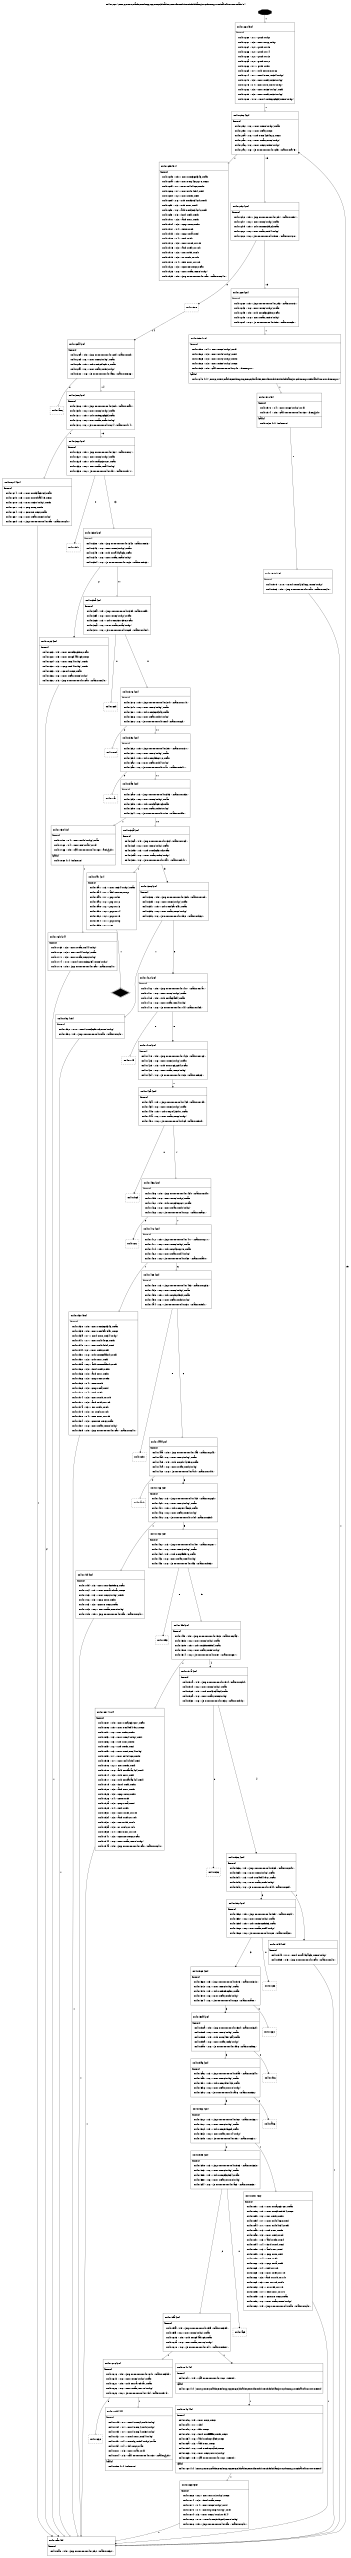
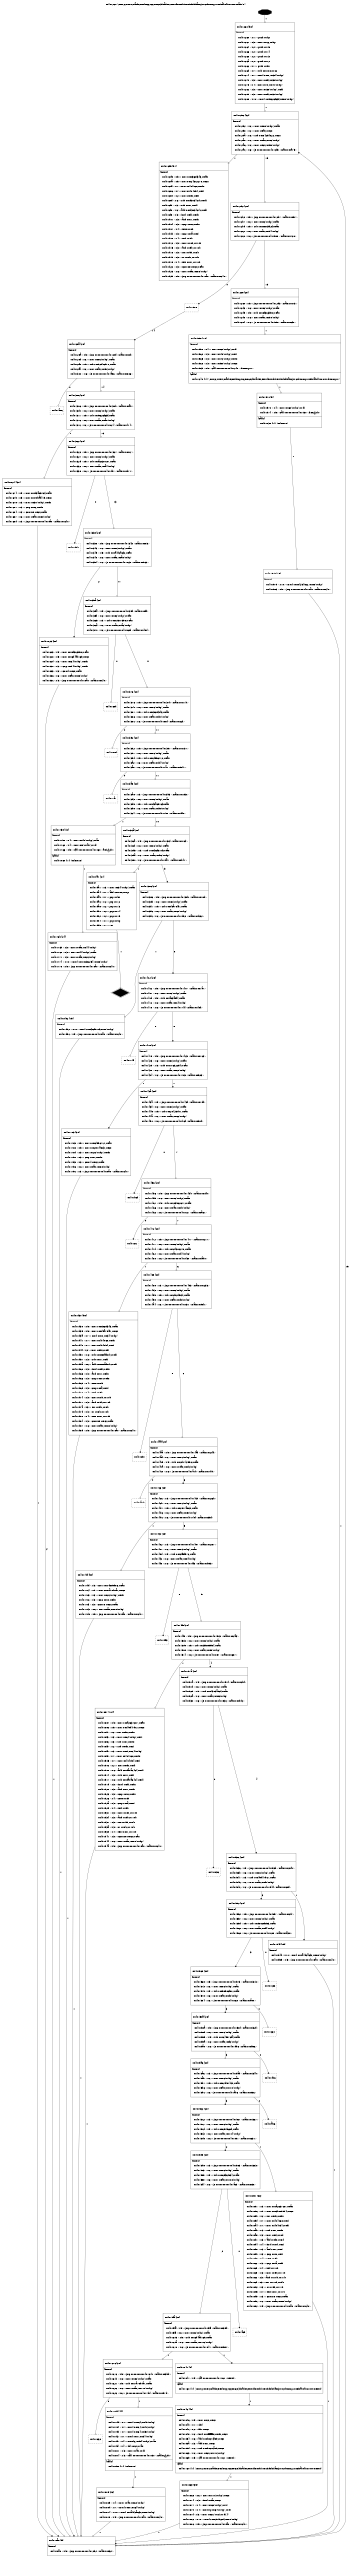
node "0x401783 [30]": added
node "0x401809 [26]": added
